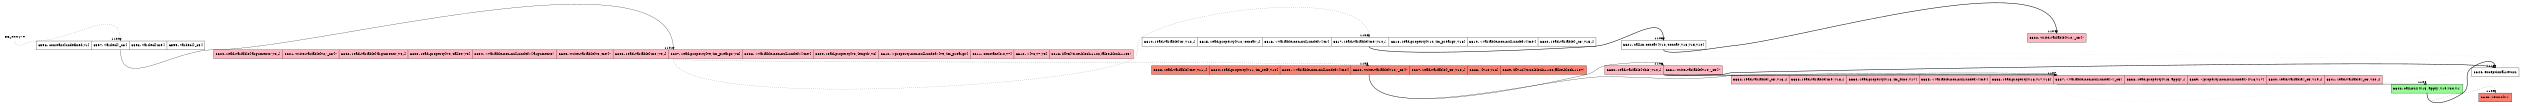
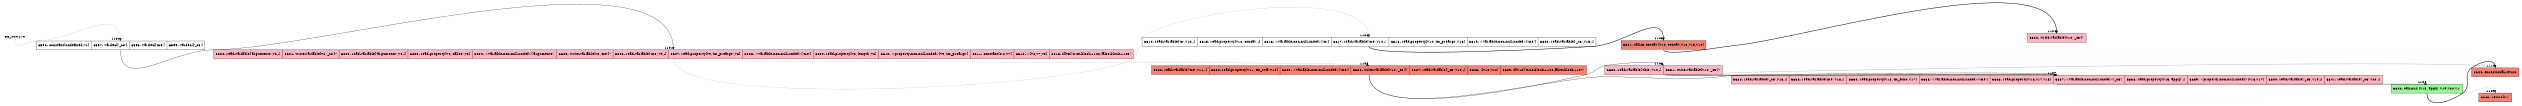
node "6621: call-m.concat [v12,'concat',v13,v15,v10]": fillcolor white -> salmon
edge "6630: read-variable['this',v14,-]" -> "6644: exceptional-return": color black -> gray
node "6644: exceptional-return": fillcolor white -> salmon
